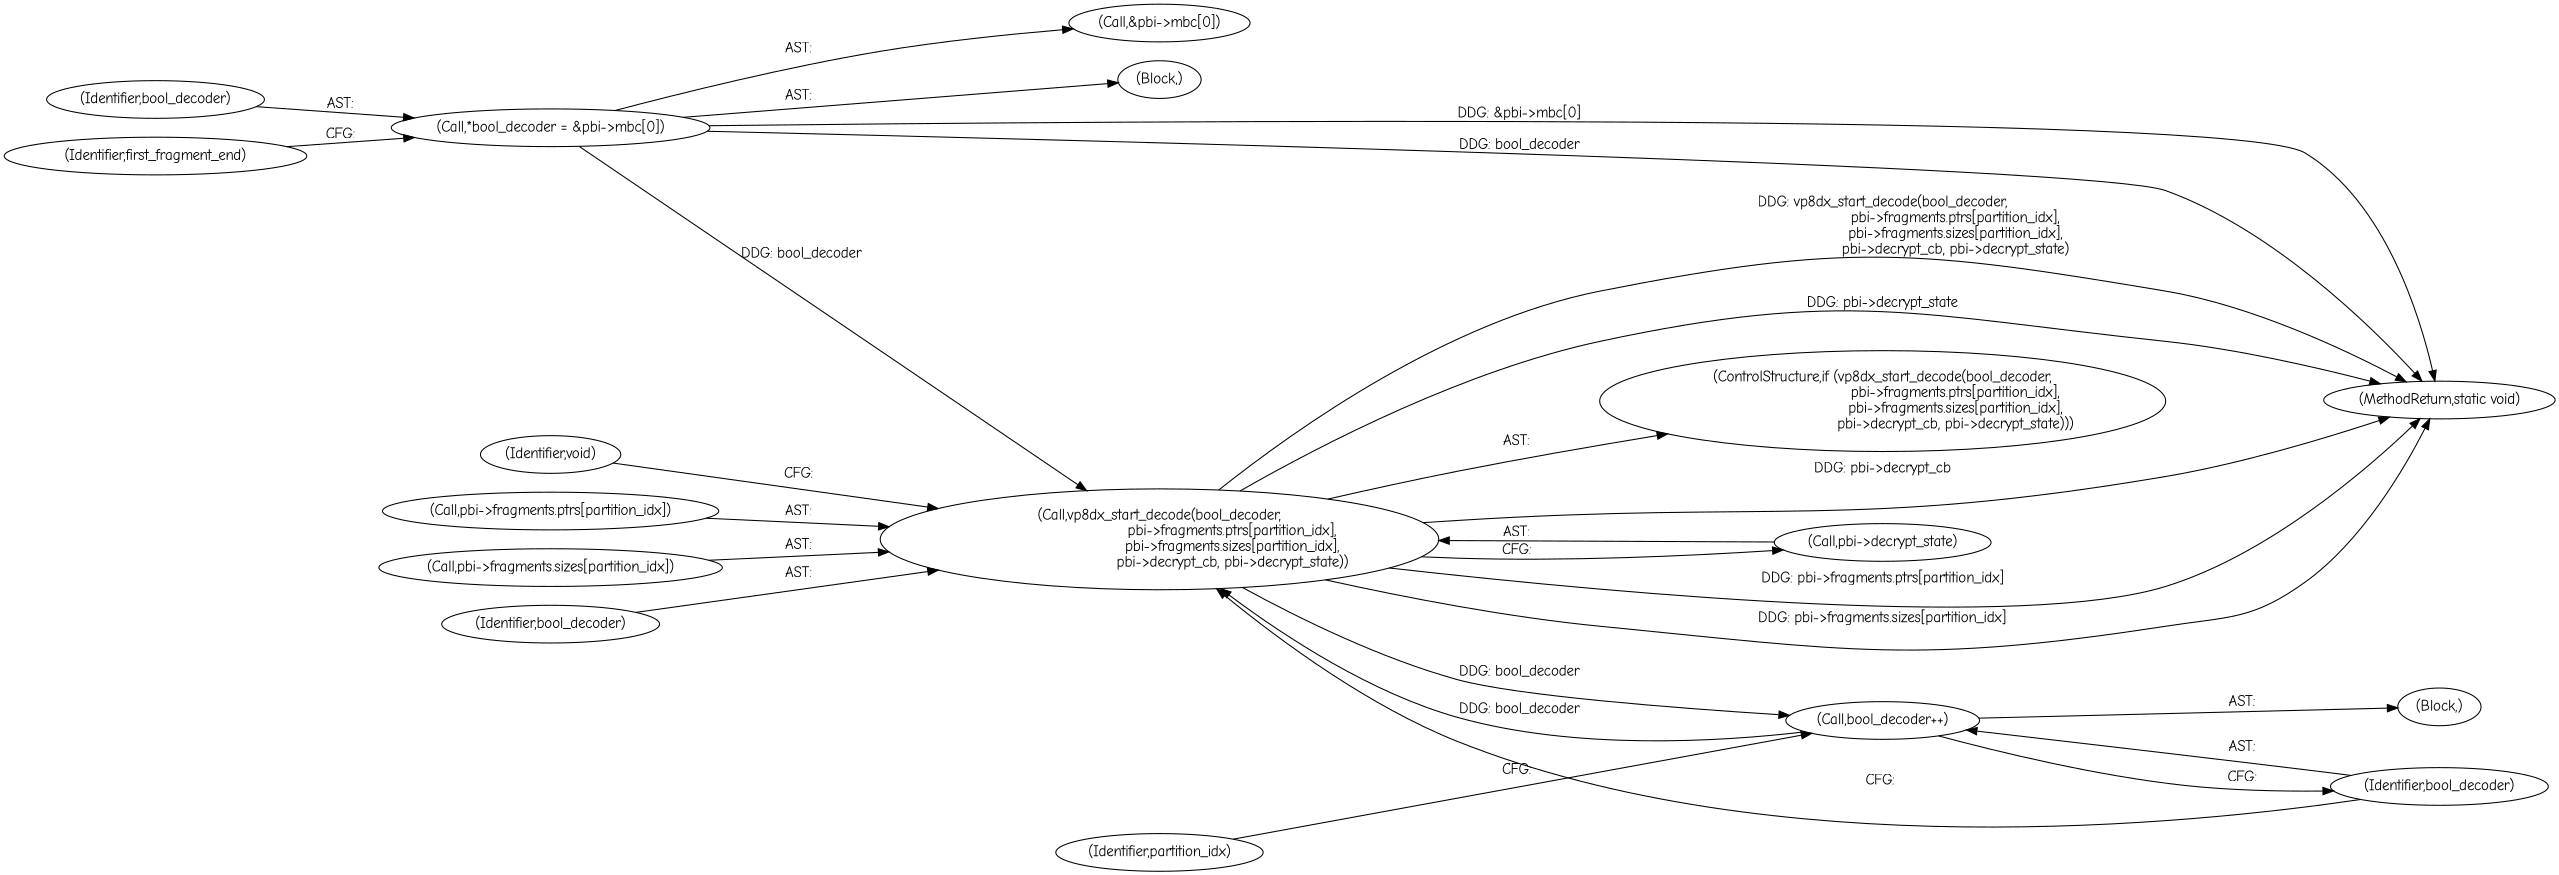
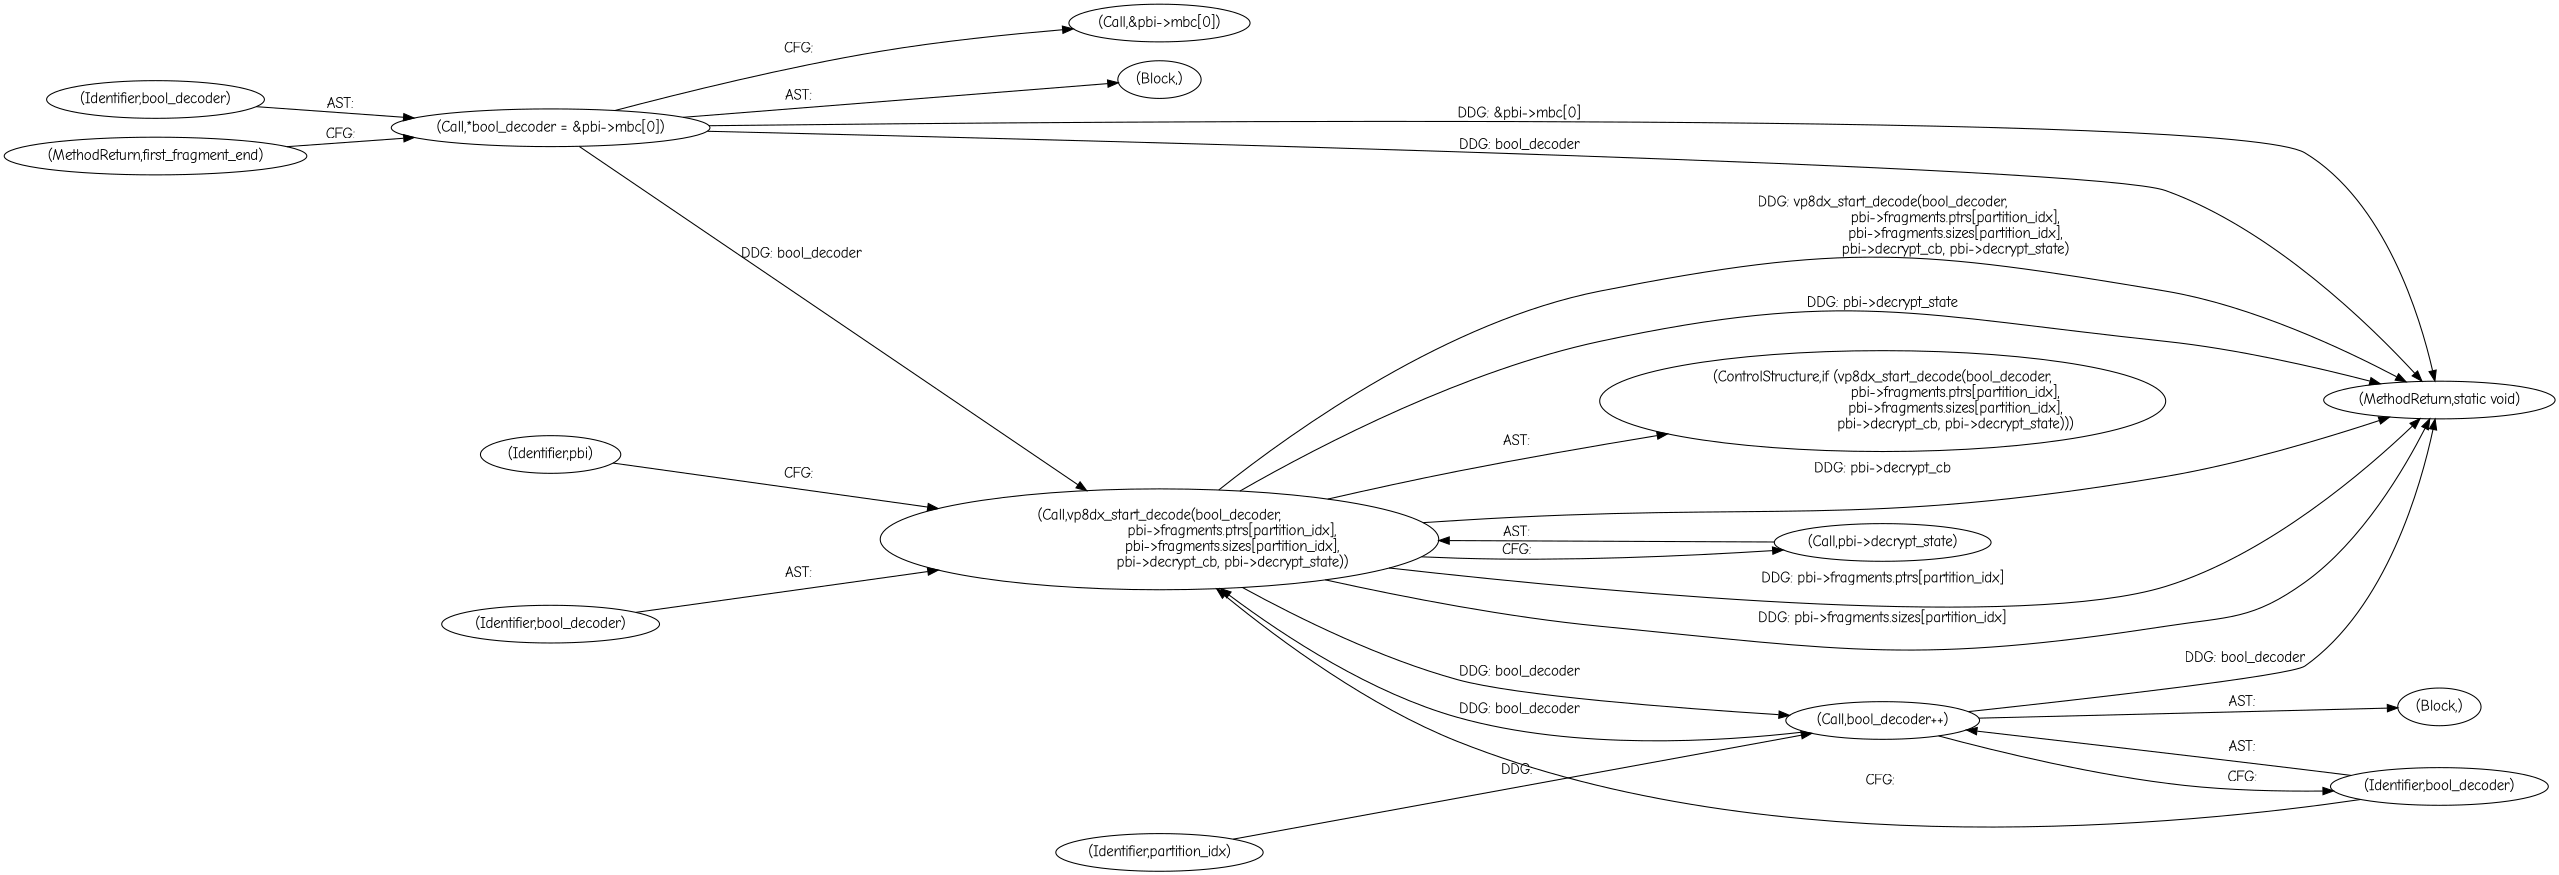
edge "(Call,*bool_decoder = &pbi->mbc[0])" -> "(Call,&pbi->mbc[0])": label "AST: " -> "CFG: "
node "(Identifier,first_fragment_end)": label "(Identifier,first_fragment_end)" -> "(MethodReturn,first_fragment_end)"
node "(Identifier,void)": label "(Identifier,void)" -> "(Identifier,pbi)"
node "(Call,pbi->fragments.ptrs[partition_idx])": removed
node "(Call,pbi->fragments.sizes[partition_idx])": removed
edge "(Call,bool_decoder++)" -> "(MethodReturn,static void)": added, label "DDG: bool_decoder"
edge "(Identifier,partition_idx)" -> "(Call,bool_decoder++)": label "CFG: " -> "DDG: "
